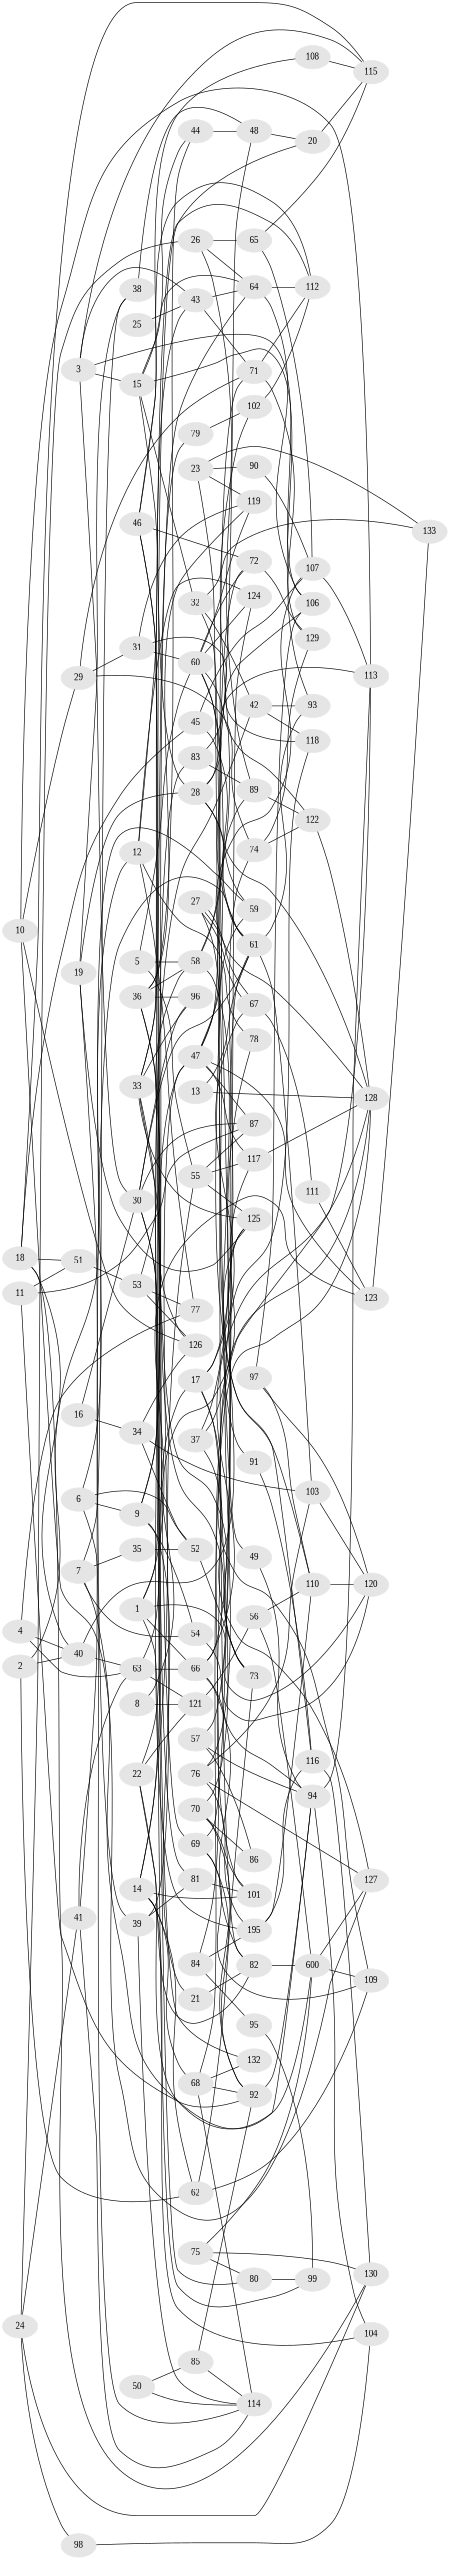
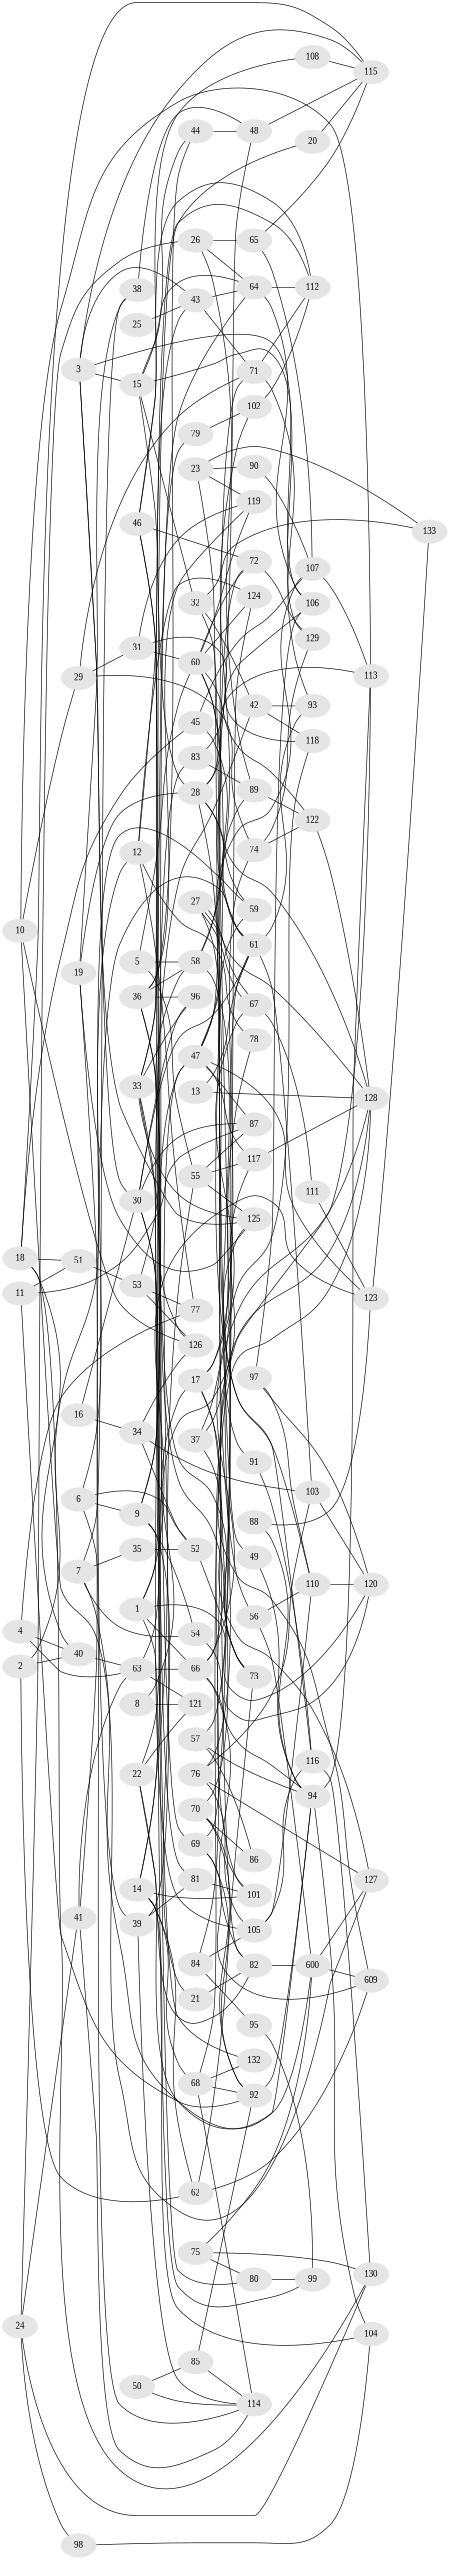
edge "48" -- "20": now "48" -- "115"
node "88": added
edge "125" -- "40": now "125" -- "3"
edge "56" -- "121": now "56" -- "28"
node "195": label "195" -> "105"
node "109": label "109" -> "609"
